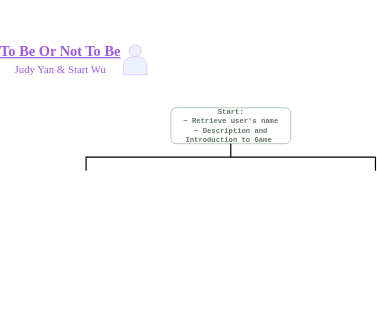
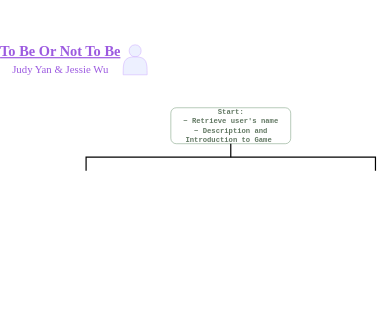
node "To Be Or Not To Be Judy Yan & Start Wu": label "To Be Or Not To Be Judy Yan & Start Wu" -> "To Be Or Not To Be Judy Yan & Jessie Wu"
